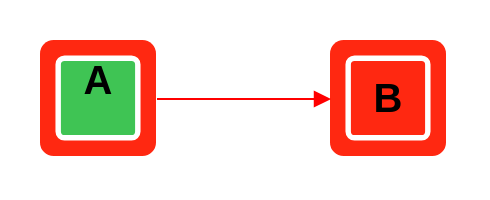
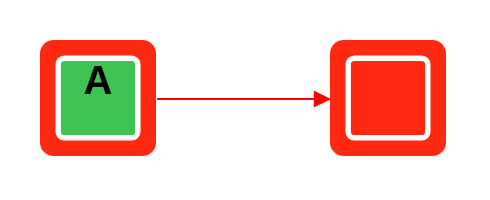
node "B": removed
